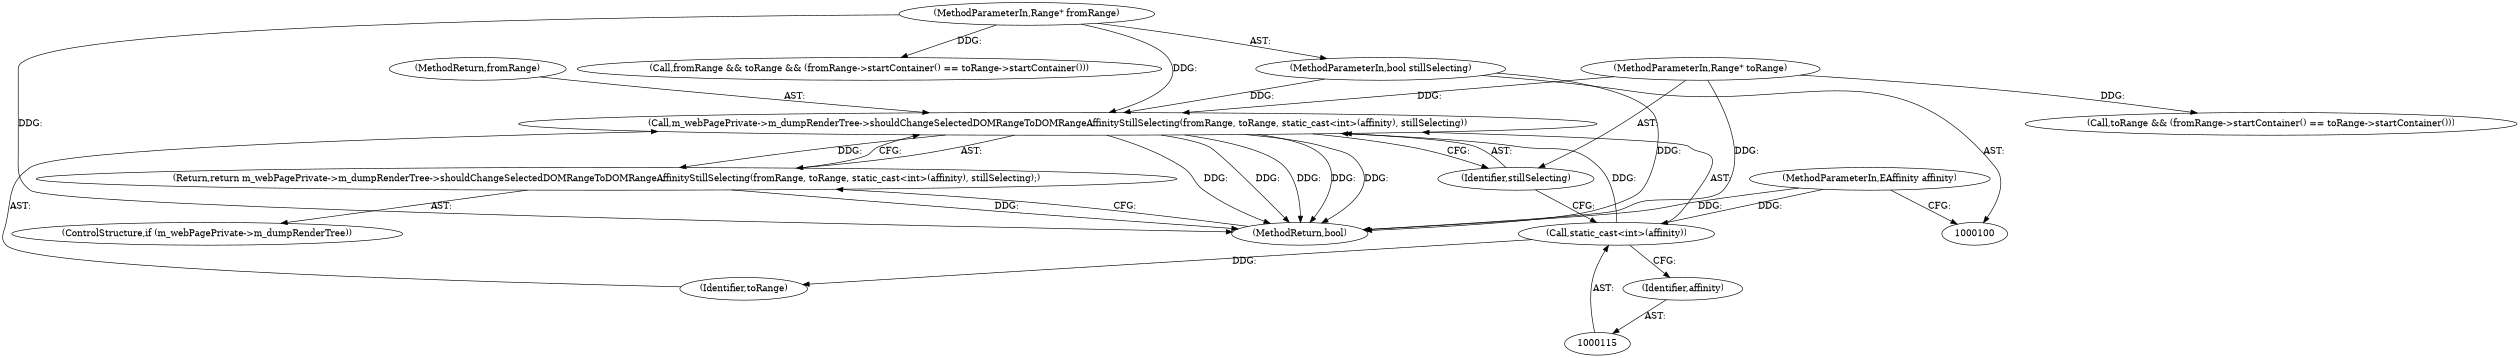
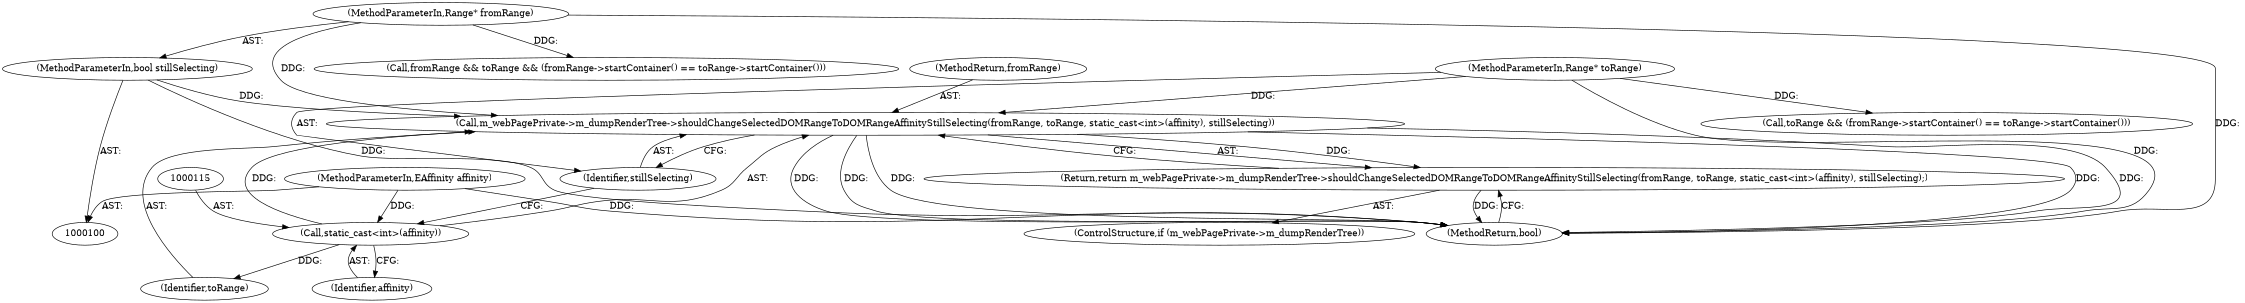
edge "(MethodParameterIn,EAffinity affinity)" -> "1000100": label "CFG: " -> "AST: "
edge "(Identifier,affinity)" -> "1000115": now "(Identifier,affinity)" -> "(Call,static_cast<int>(affinity))"
